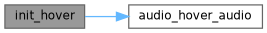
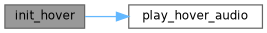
node "audio_hover_audio": label "audio_hover_audio" -> "play_hover_audio"
